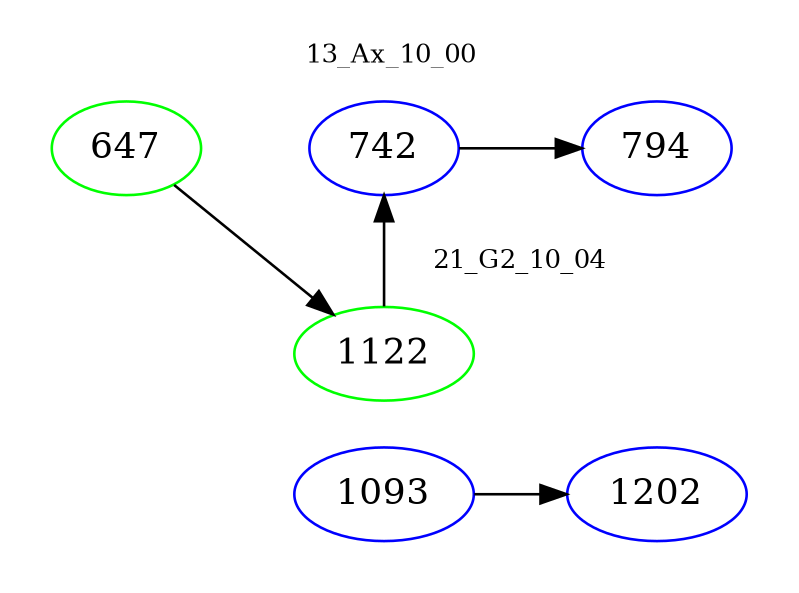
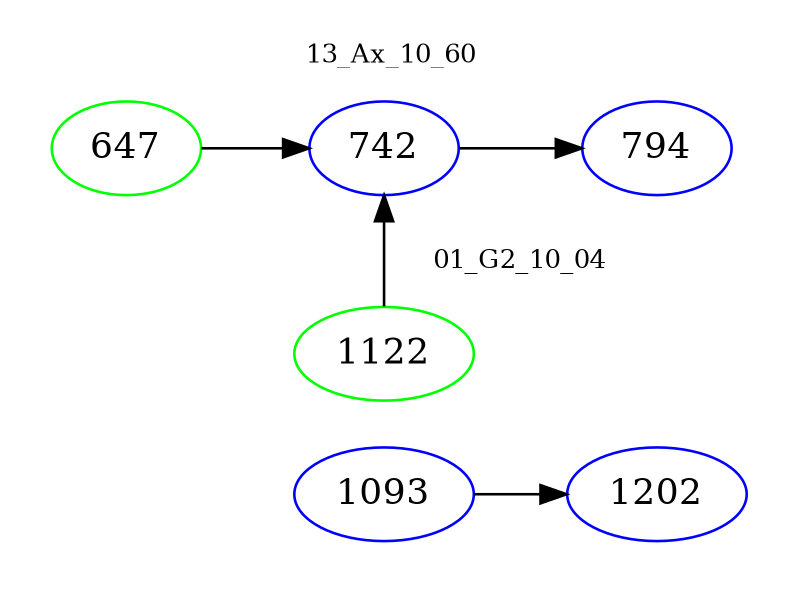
cluster "13_Ax_10_00": label "13_Ax_10_00" -> "13_Ax_10_60"
edge "647" -> "1122": now "647" -> "742"
cluster "21_G2_10_04": label "21_G2_10_04" -> "01_G2_10_04"
